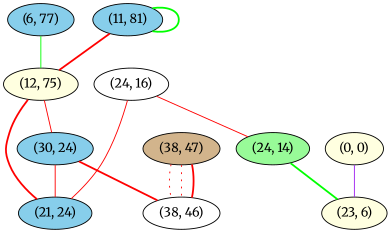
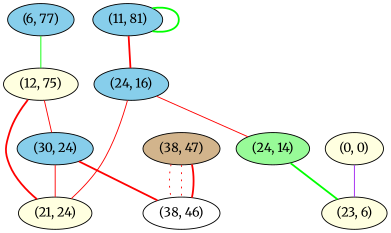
edge "(11, 81)" -- "(12, 75)": now "(11, 81)" -- "(24, 16)"
node "(24, 16)": fillcolor white -> skyblue
node "(21, 24)": fillcolor skyblue -> lightyellow
